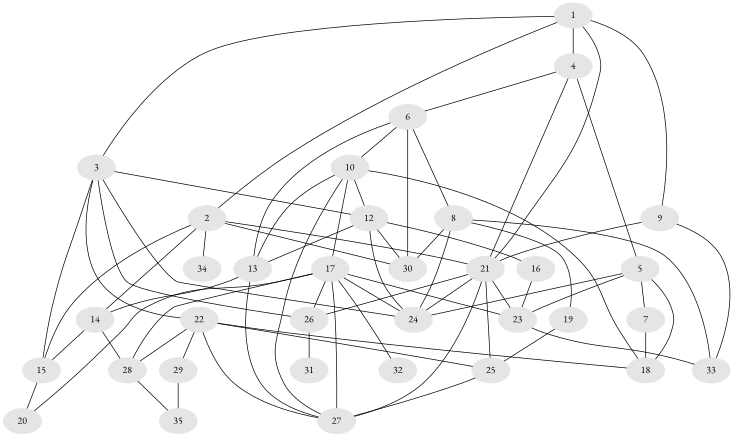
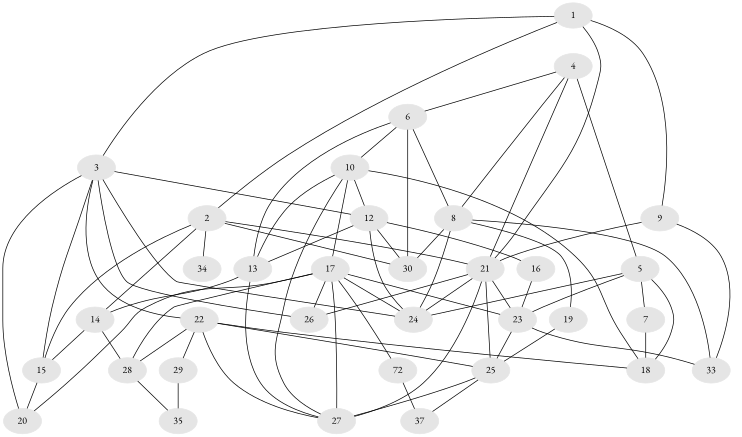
edge "1" -- "4": now "8" -- "4"
edge "3" -- "20": added
edge "23" -- "25": added
node "31": removed
node "32": label "32" -> "72"
node "37": added
